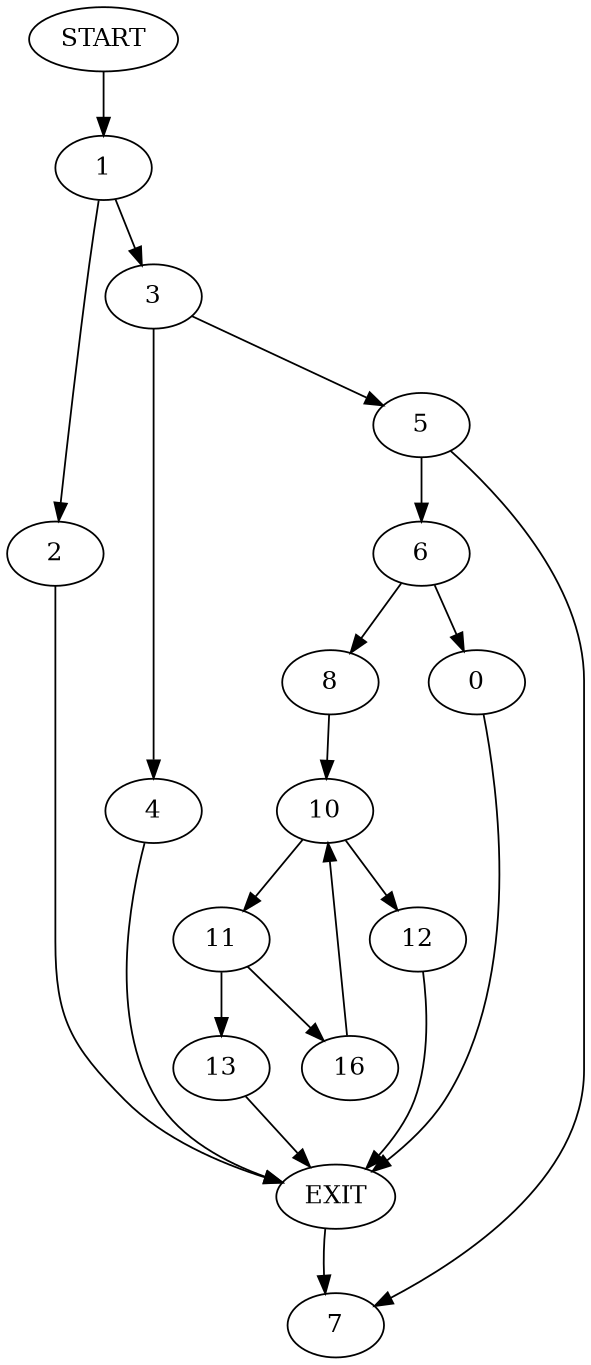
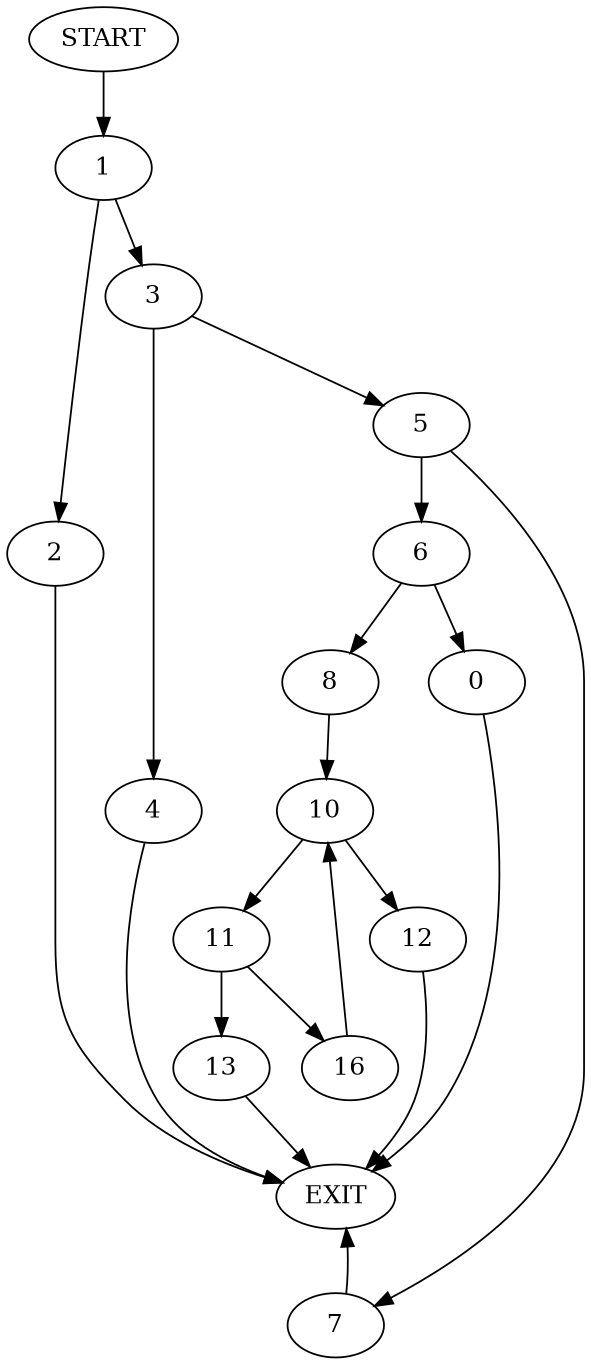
edge "EXIT" -> "7": reversed
